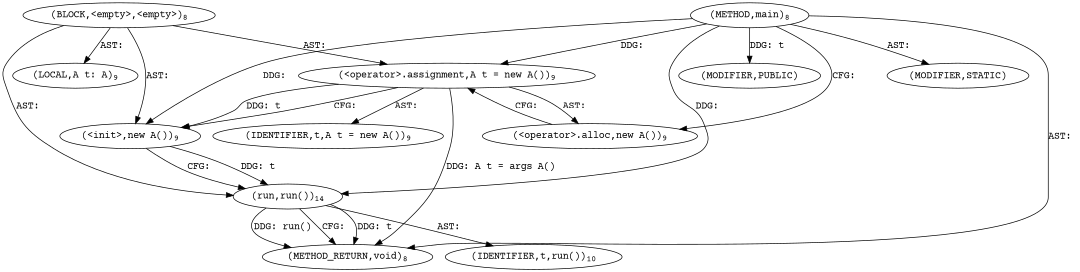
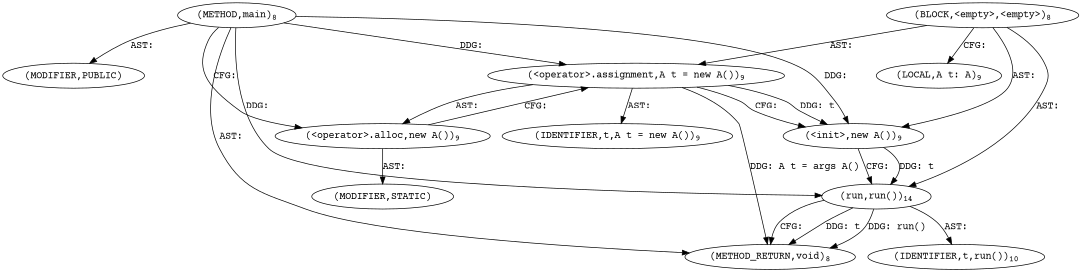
edge "(METHOD,main)" -> "(MODIFIER,STATIC)": now "(<operator>.alloc,new A())" -> "(MODIFIER,STATIC)"
edge "(BLOCK,<empty>,<empty>)" -> "(LOCAL,A t: A)": label "AST: " -> "CFG: "
edge "(METHOD,main)" -> "(MODIFIER,PUBLIC)": label "DDG: t" -> "AST: "
